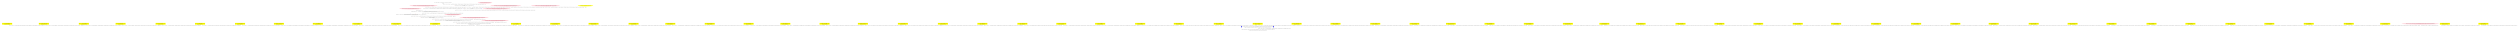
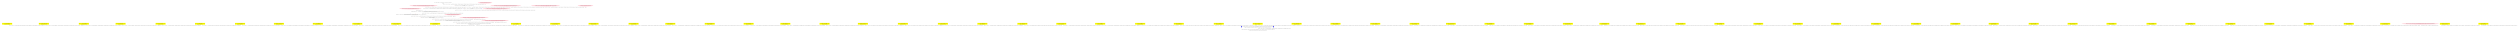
node "id:31 HopCount: -8 owner uid: owner group id: System": fillcolor yellow -> pink
